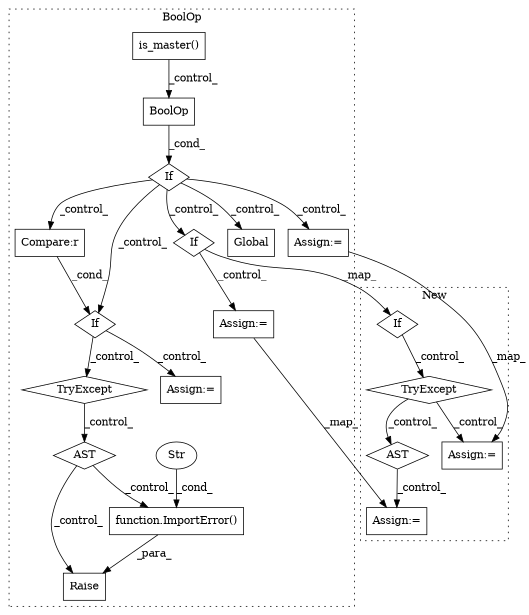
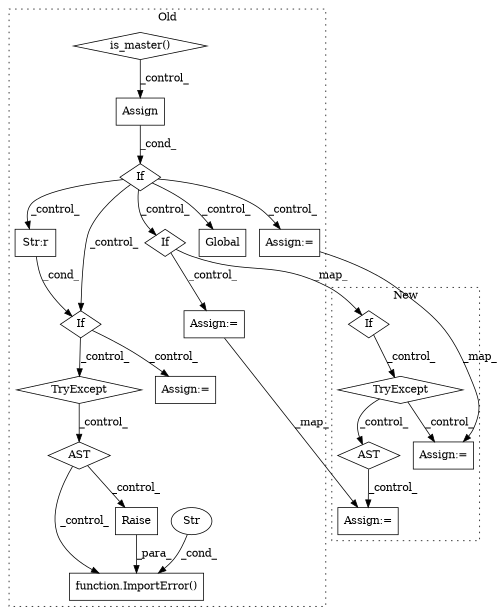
cluster "BoolOp": label "BoolOp" -> "Old"
node "is_master()": shape box -> diamond
node "BoolOp": label "BoolOp" -> "Assign"
node "Compare:r": label "Compare:r" -> "Str:r"
edge "function.ImportError()" -> "Raise": reversed
